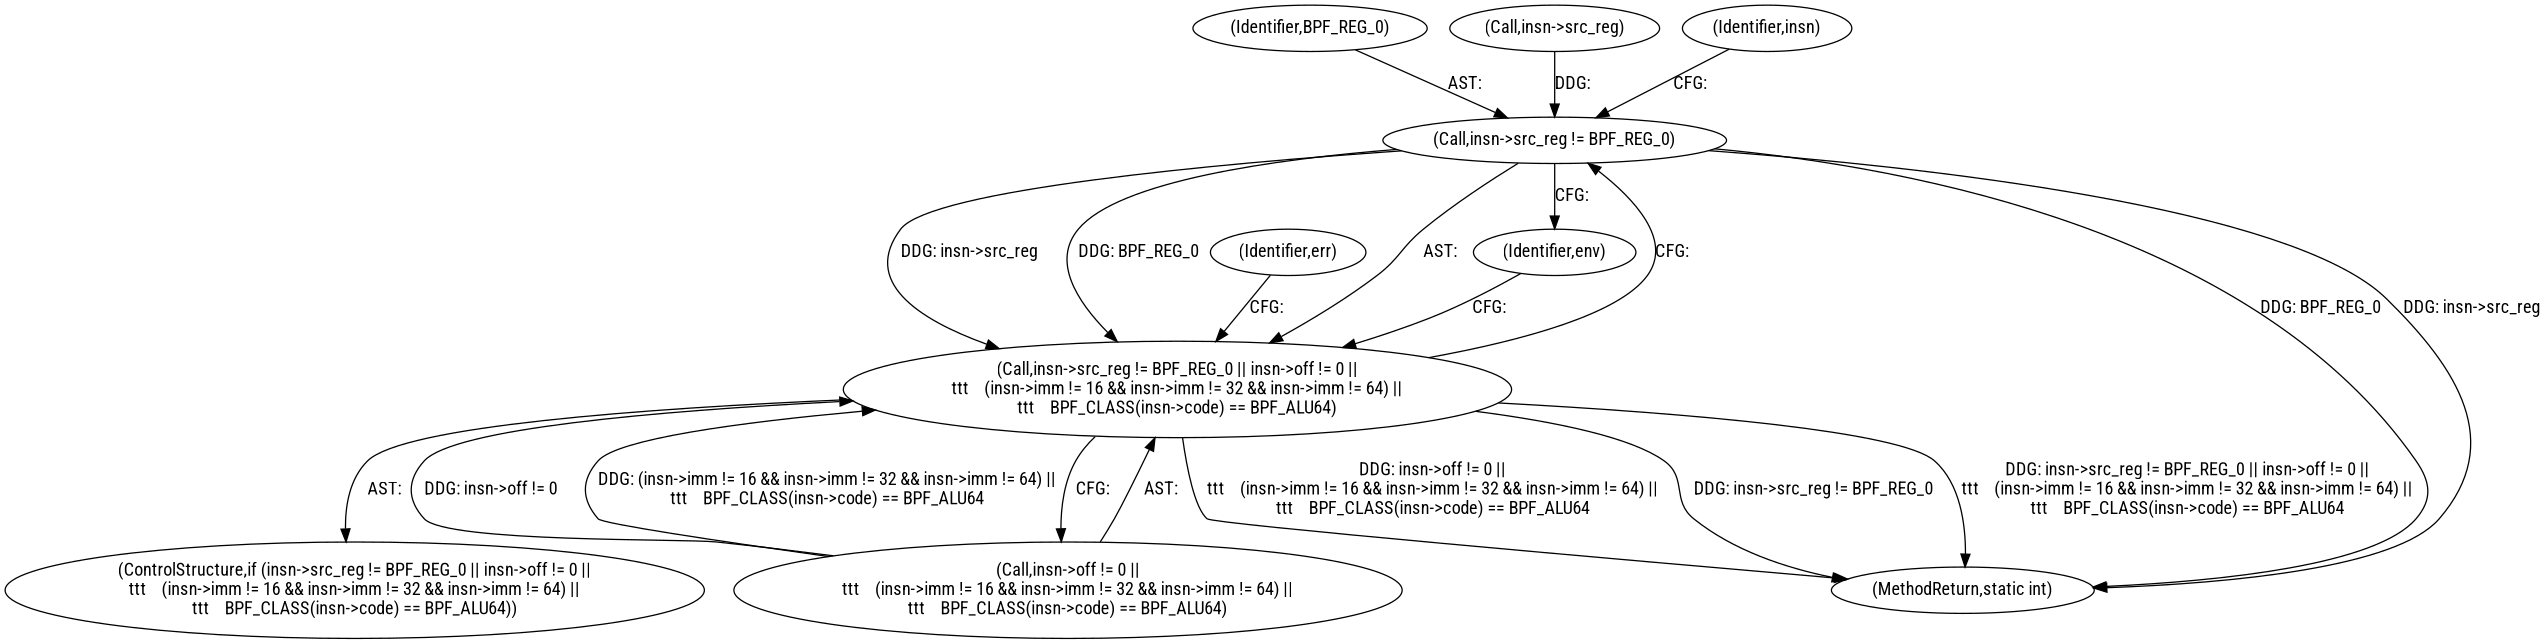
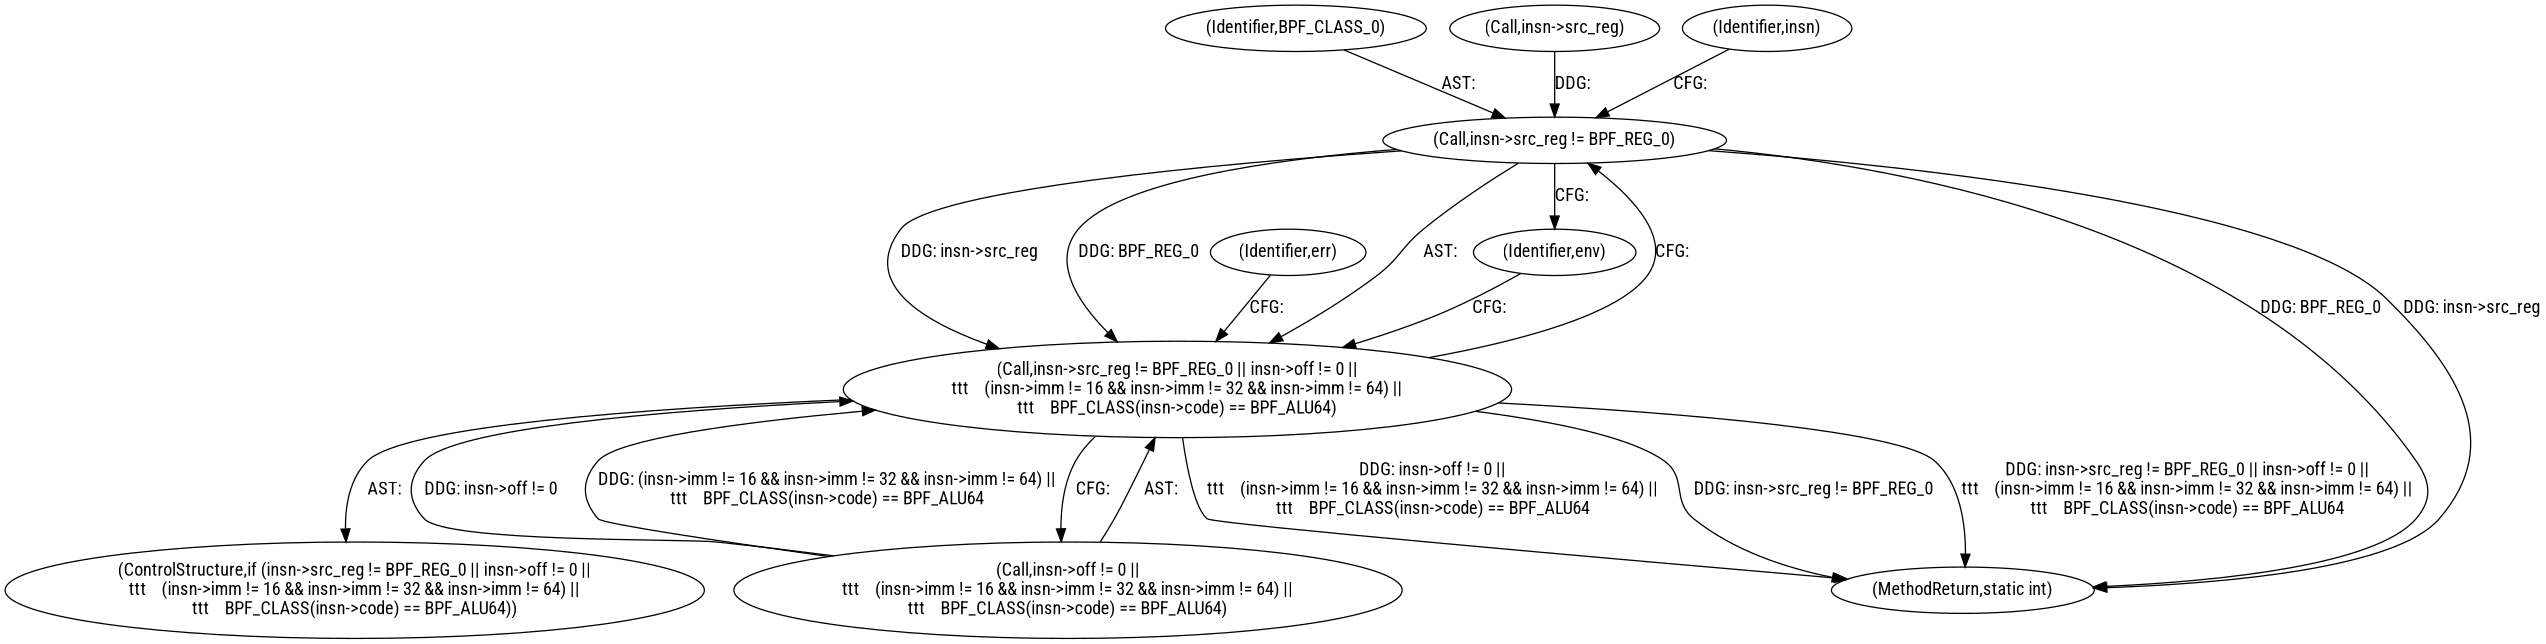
node "(Identifier,BPF_REG_0)": label "(Identifier,BPF_REG_0)" -> "(Identifier,BPF_CLASS_0)"
